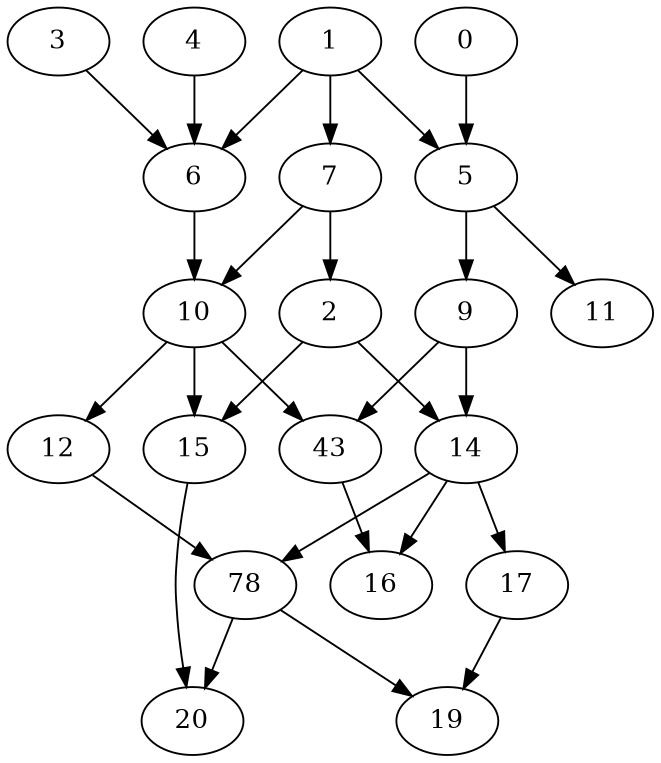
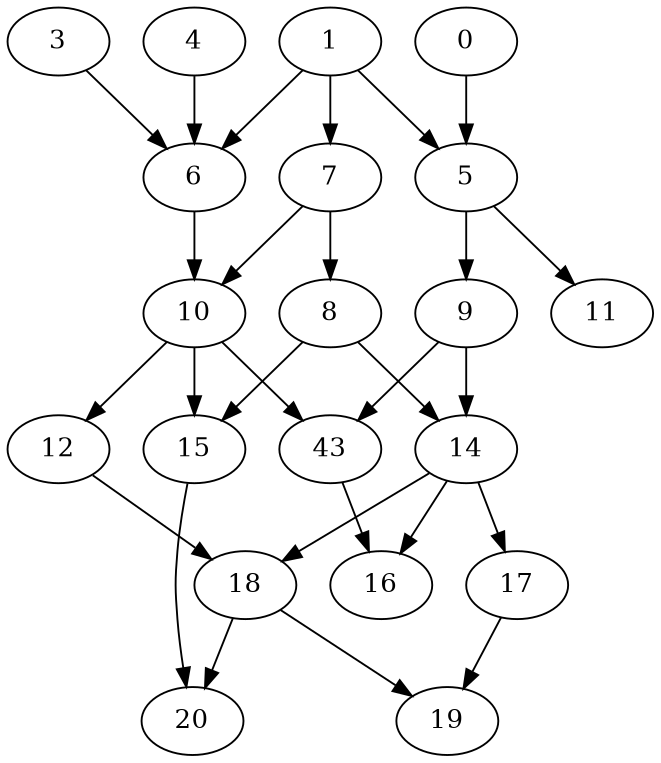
node "2": label "2" -> "8"
node "78": label "78" -> "18"
